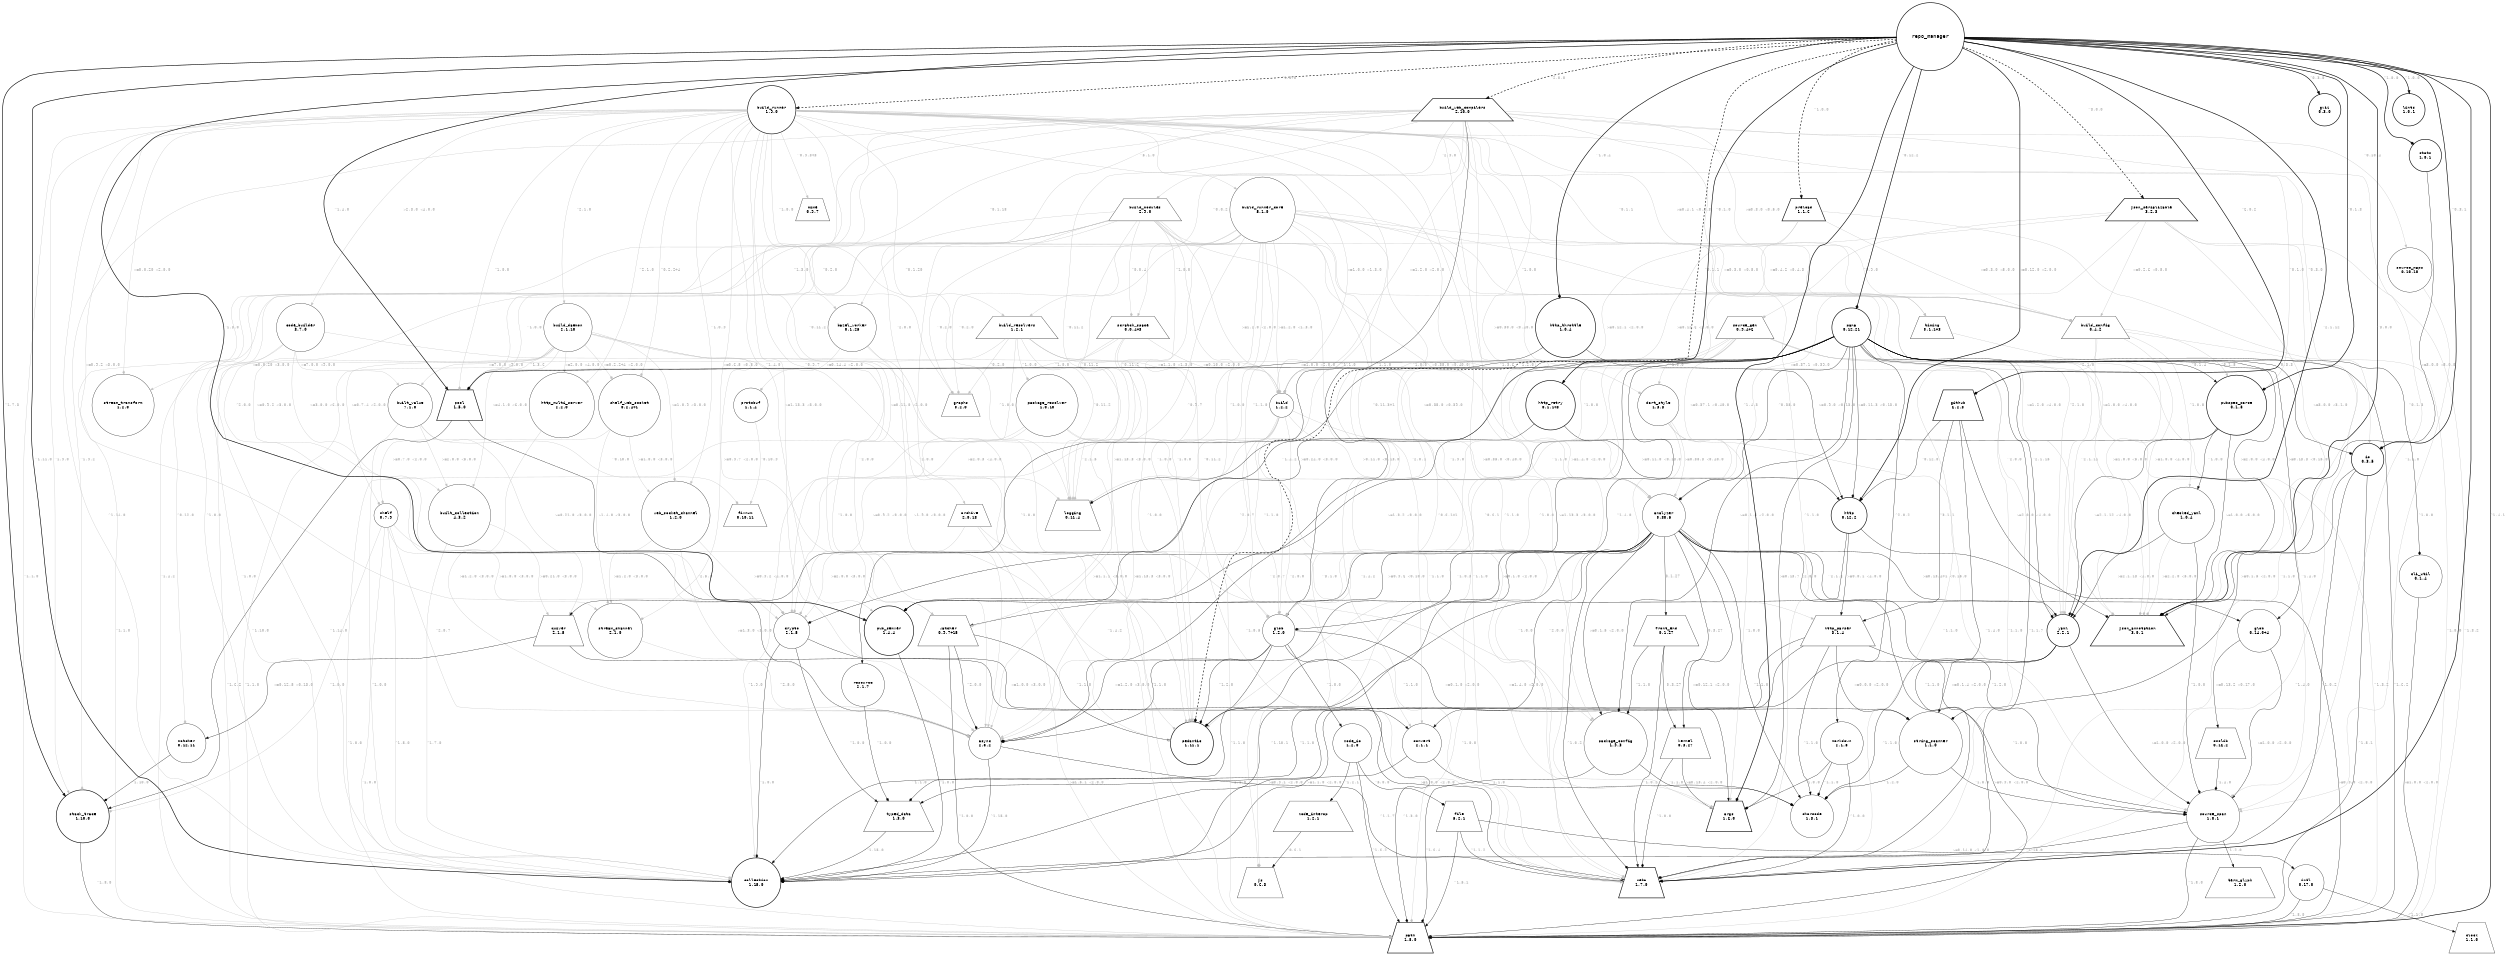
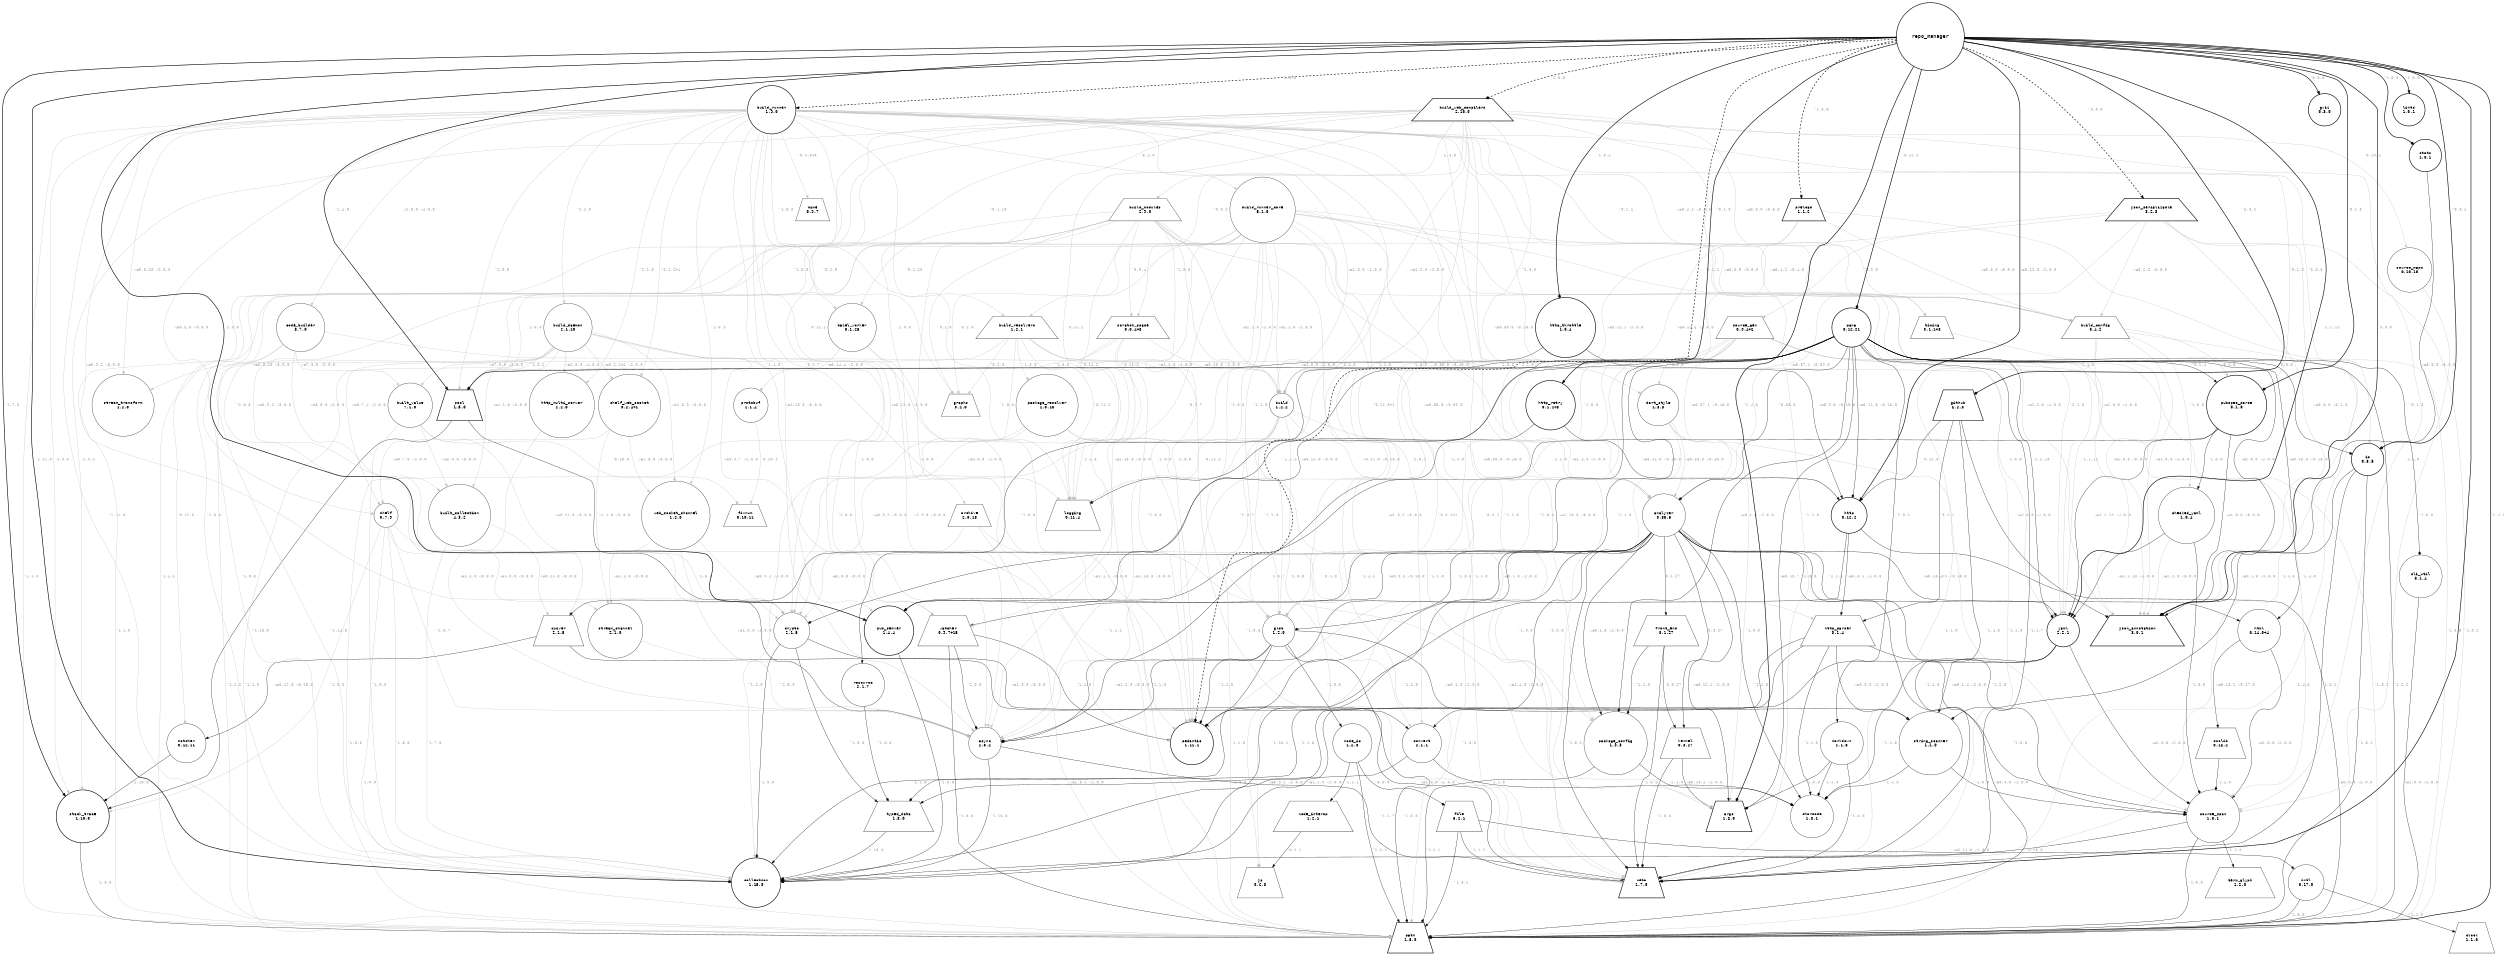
edge "repo_manager" -> "build_web_compilers 2.10.0": arrowhead normal -> diamond
edge "build_runner 1.9.0" -> "stream_channel 2.1.0": now "build_runner 1.9.0" -> "shelf 0.7.9"
edge "build_web_compilers 2.10.0" -> "glob 1.2.0": color black -> gray
node "glob 0.14.0+4": label "glob 0.14.0+4" -> "html 0.14.0+4"
